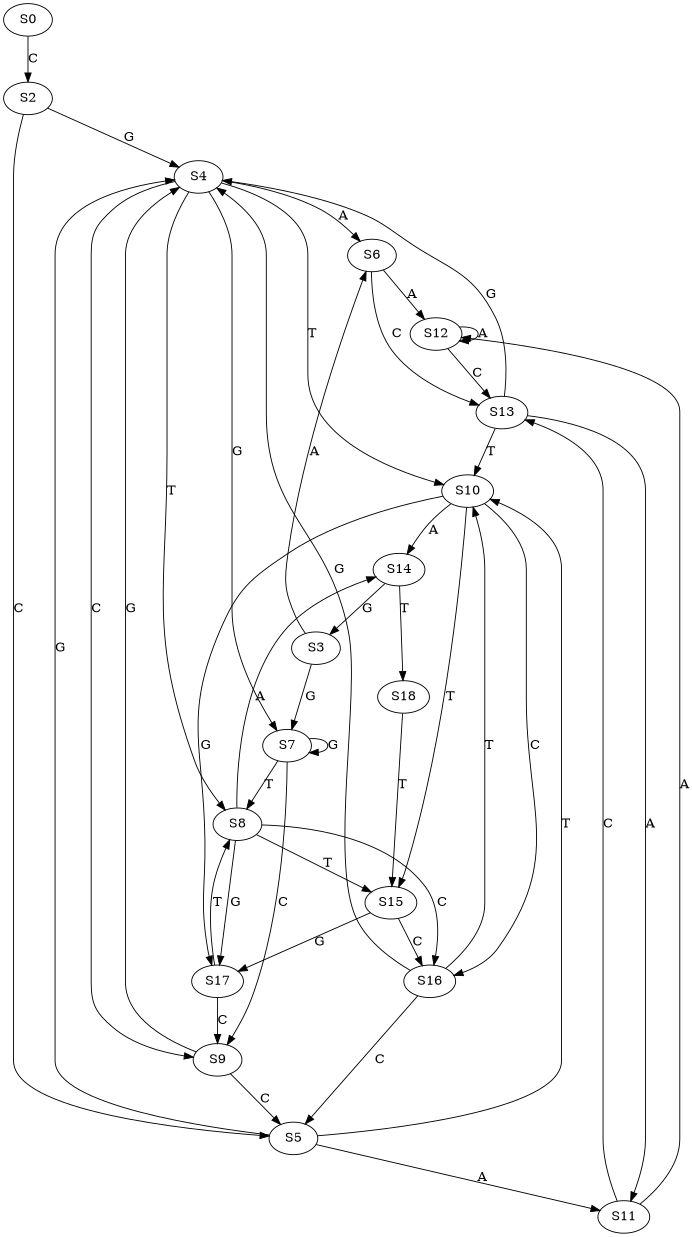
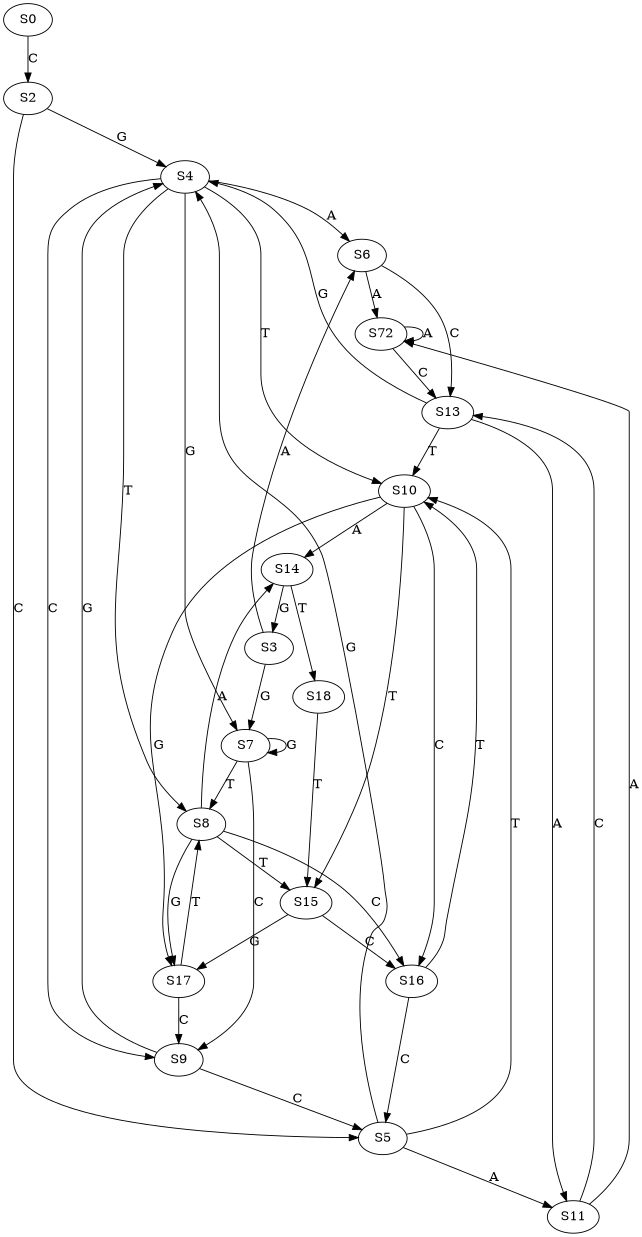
node "S12": label "S12" -> "S72"
edge "S16" -> "S4": removed, label "G"
